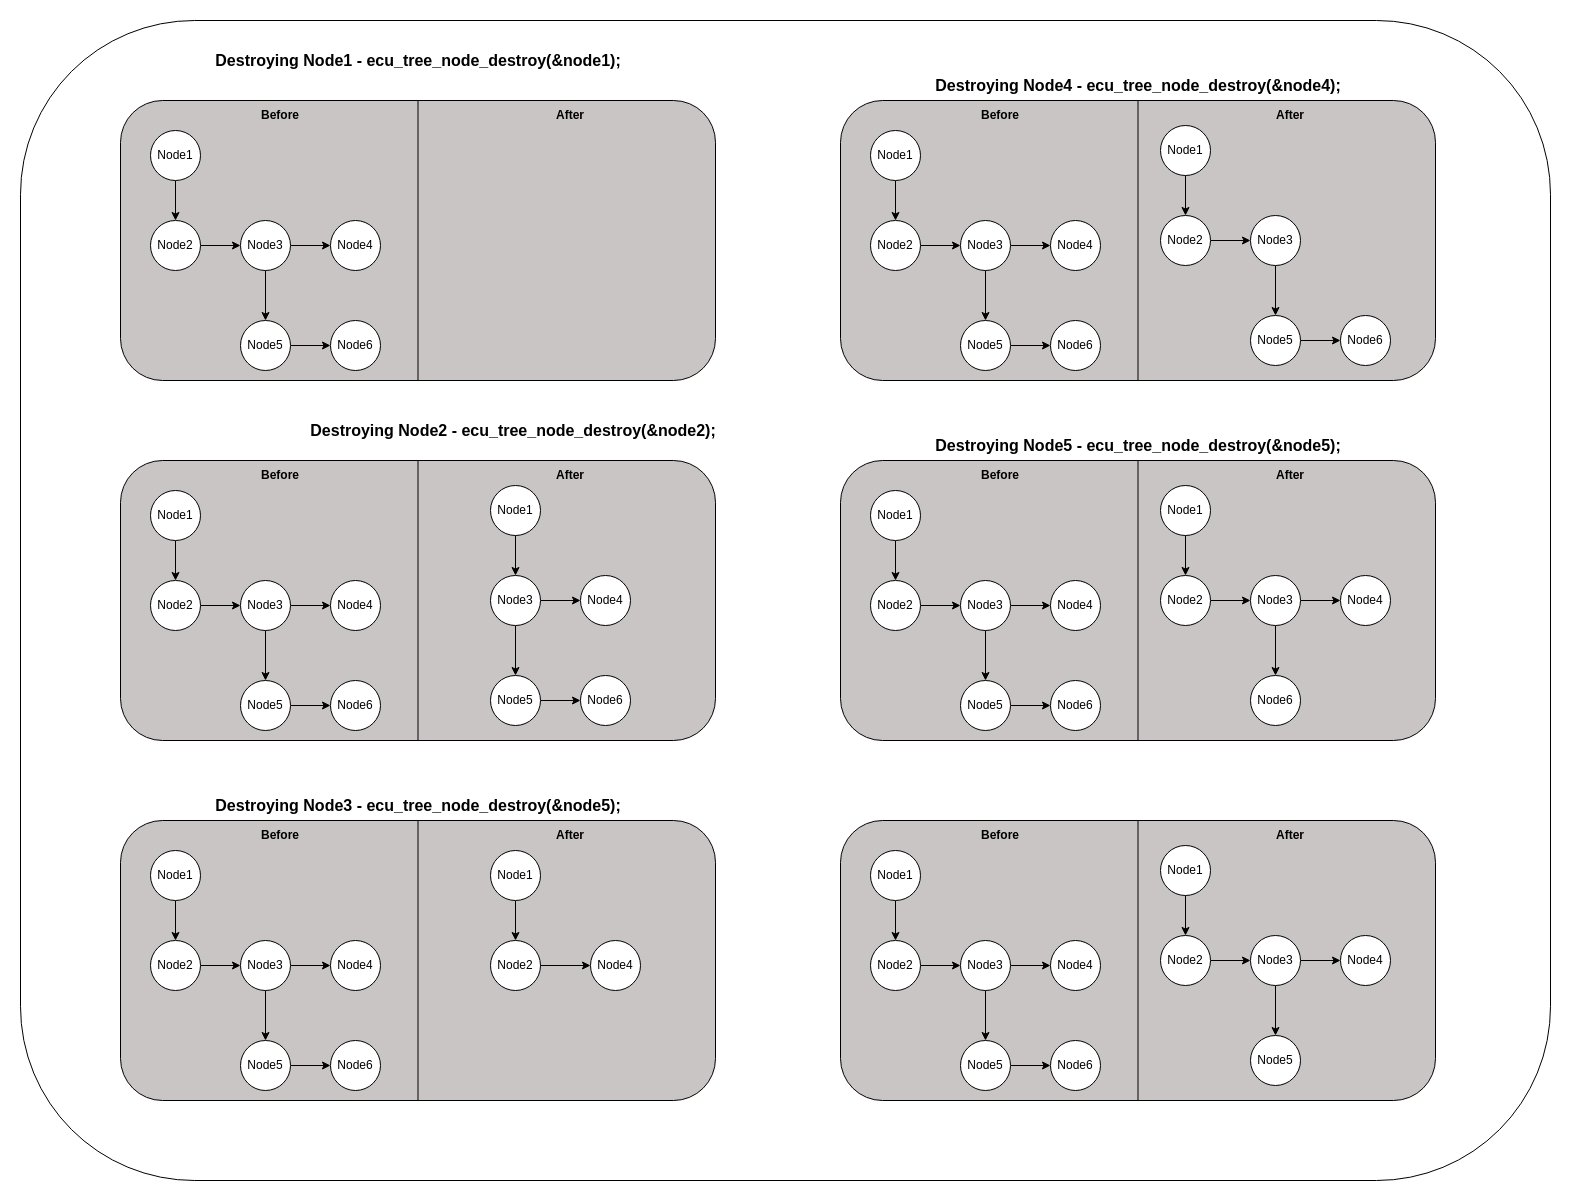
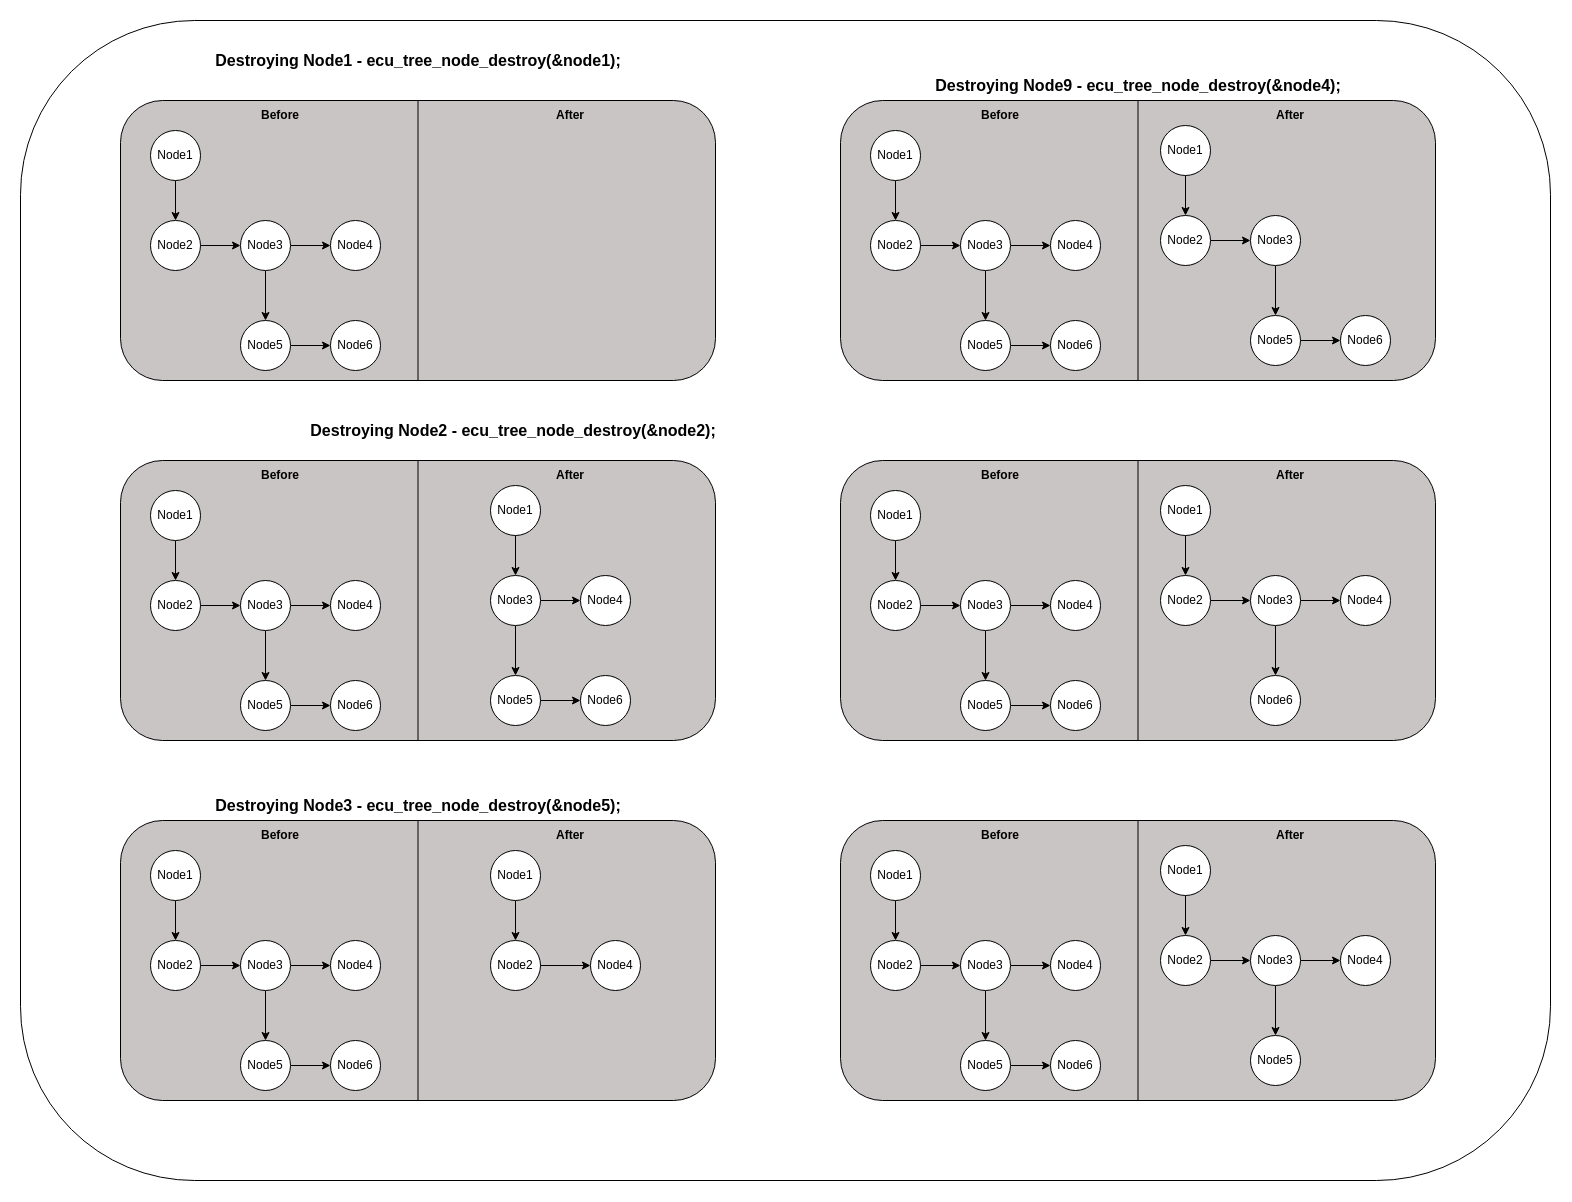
node "Destroying Node4 - ecu_tree_node_destroy(&node4);": label "Destroying Node4 - ecu_tree_node_destroy(&node4);" -> "Destroying Node9 - ecu_tree_node_destroy(&node4);"
node "Destroying Node5 - ecu_tree_node_destroy(&node5);": removed
